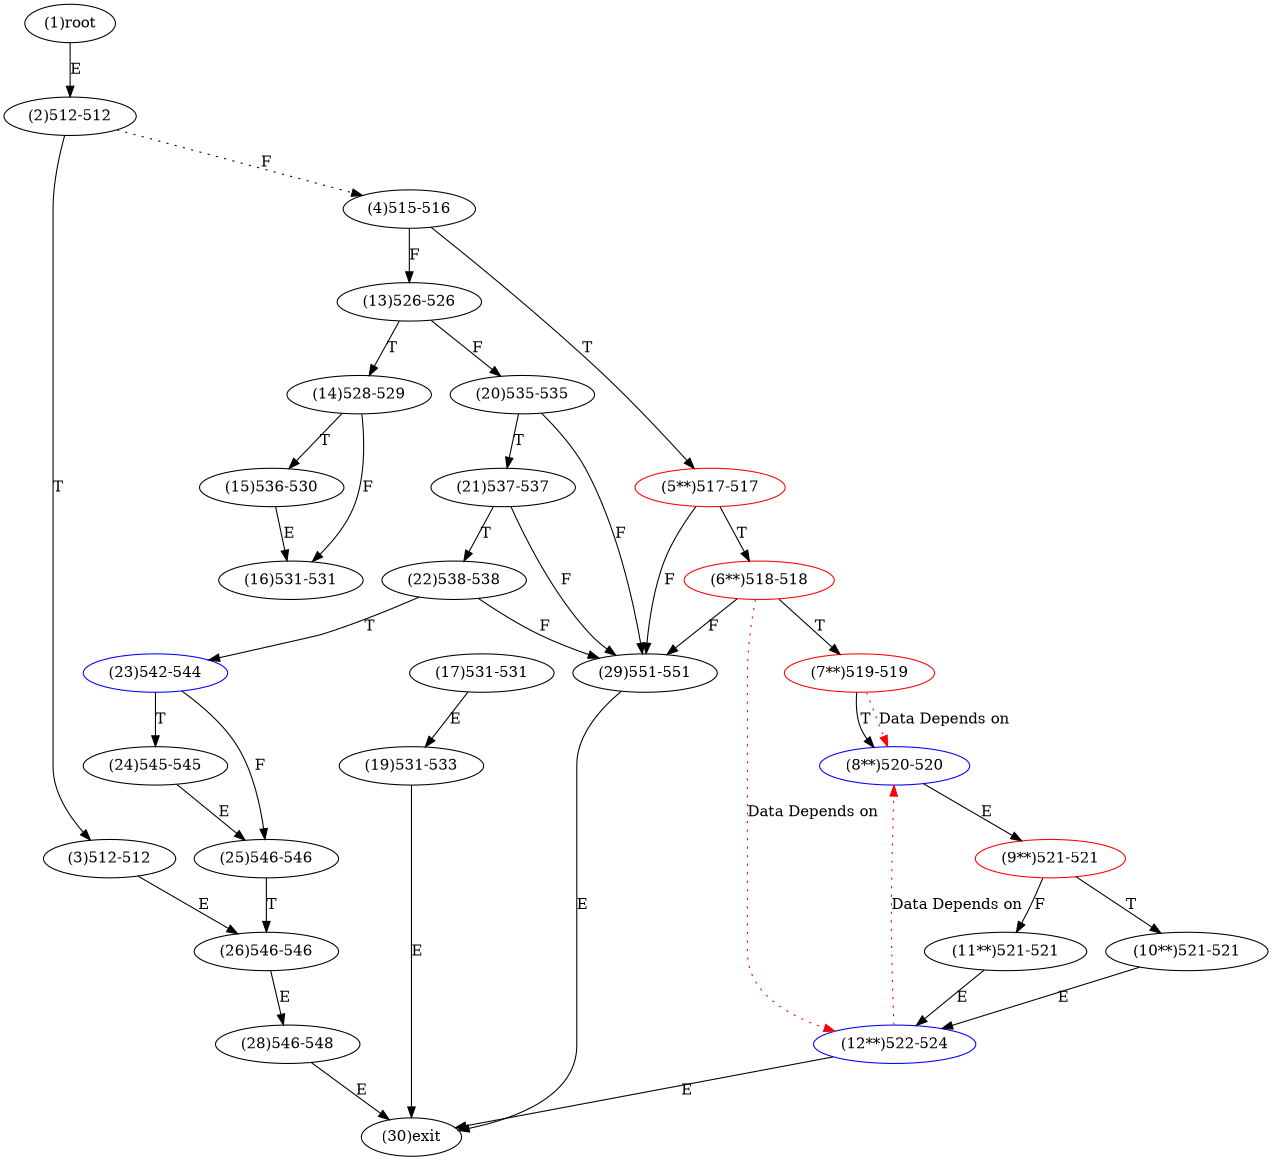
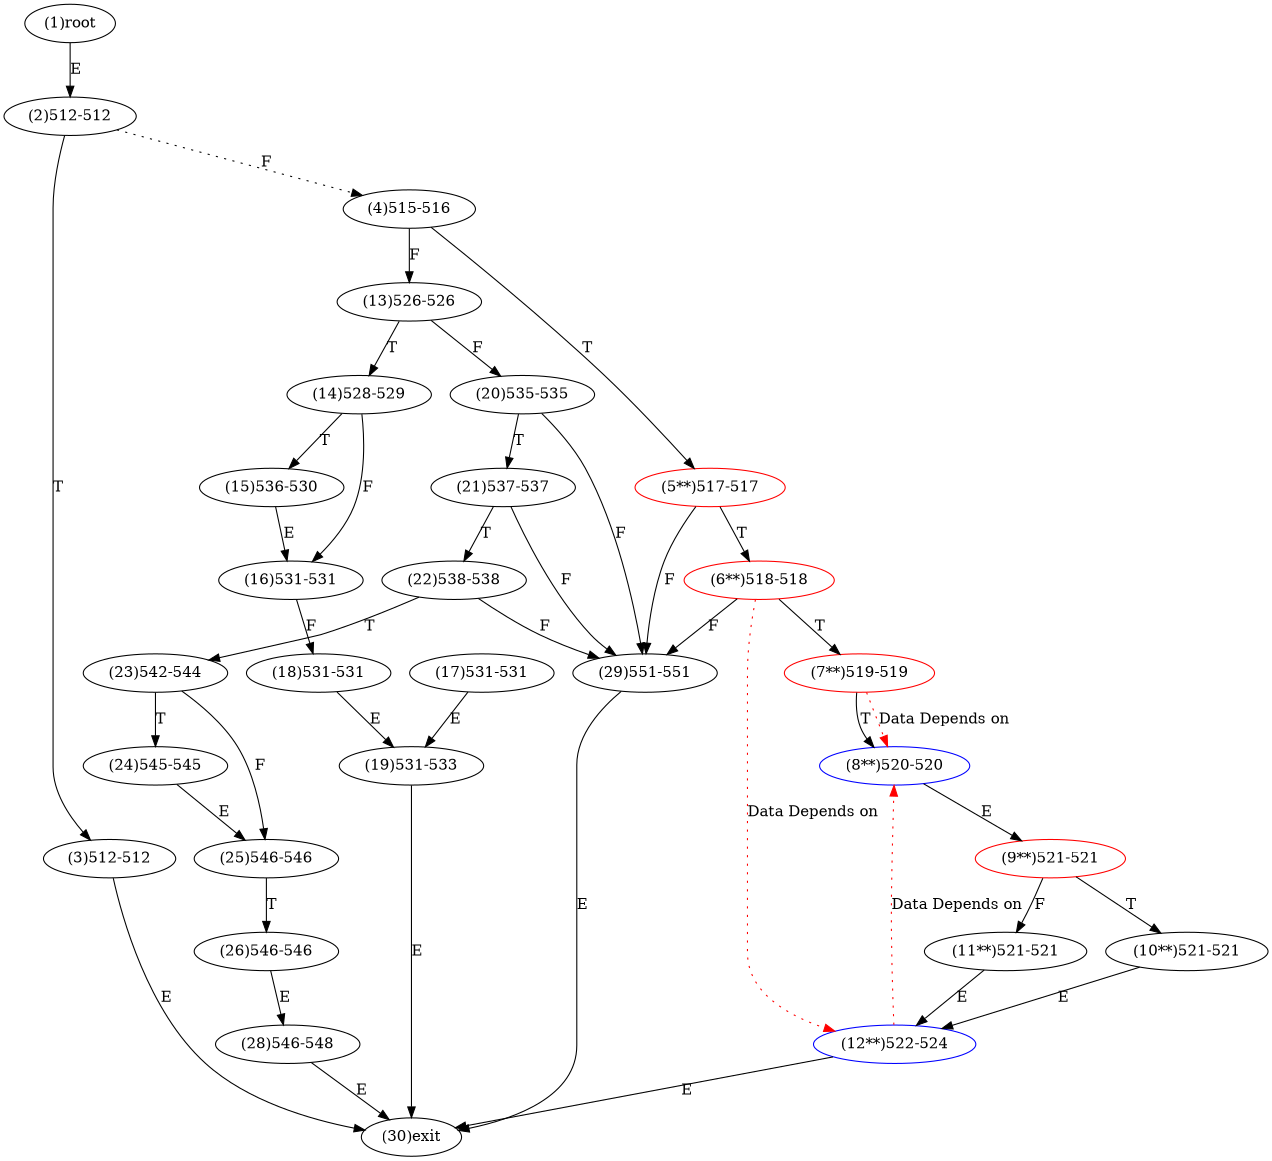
node "(23)542-544": color blue -> black
node "(18)531-531": added
edge "(3)512-512" -> "(26)546-546": now "(3)512-512" -> "(30)exit"
